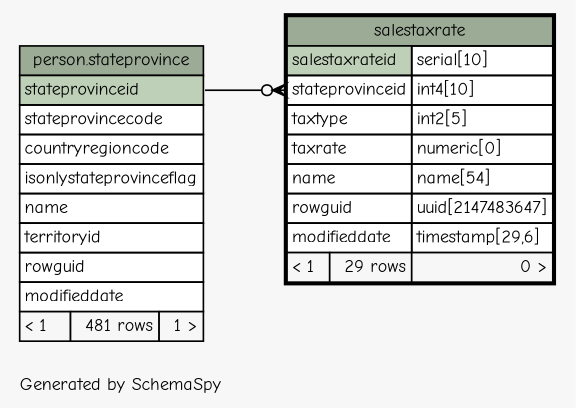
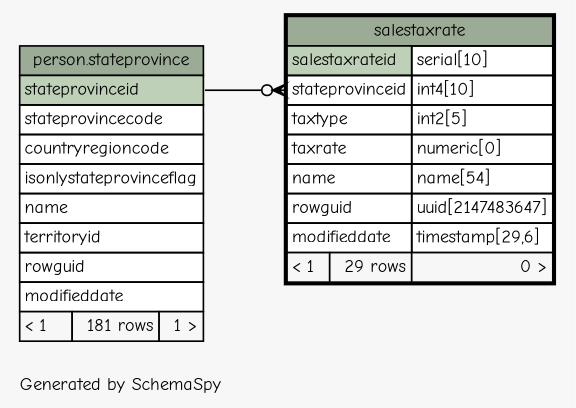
node "person.stateprovince": text "481 rows" -> "181 rows"
